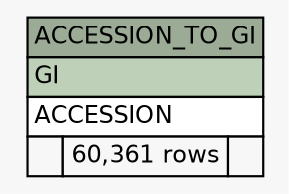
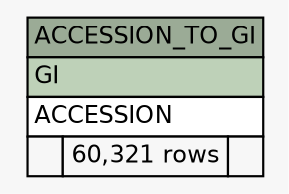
node "ACCESSION_TO_GI": text "60,361 rows" -> "60,321 rows"
